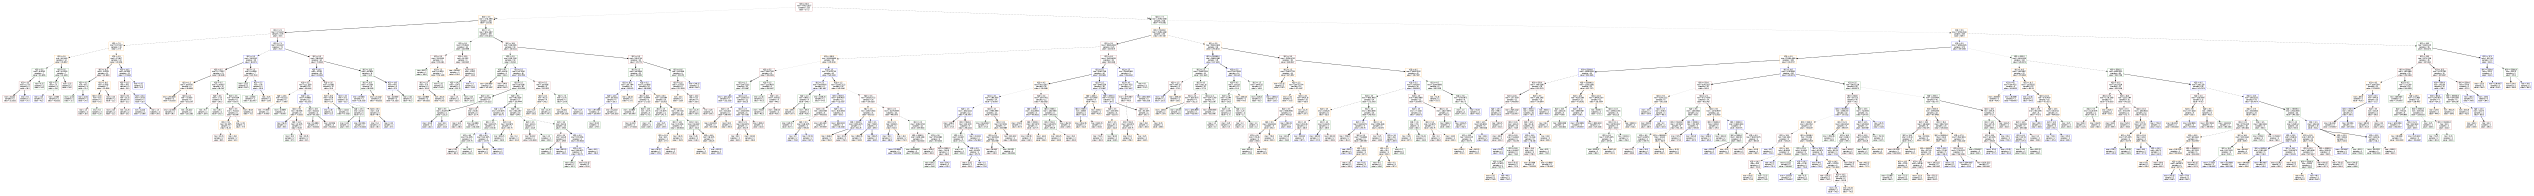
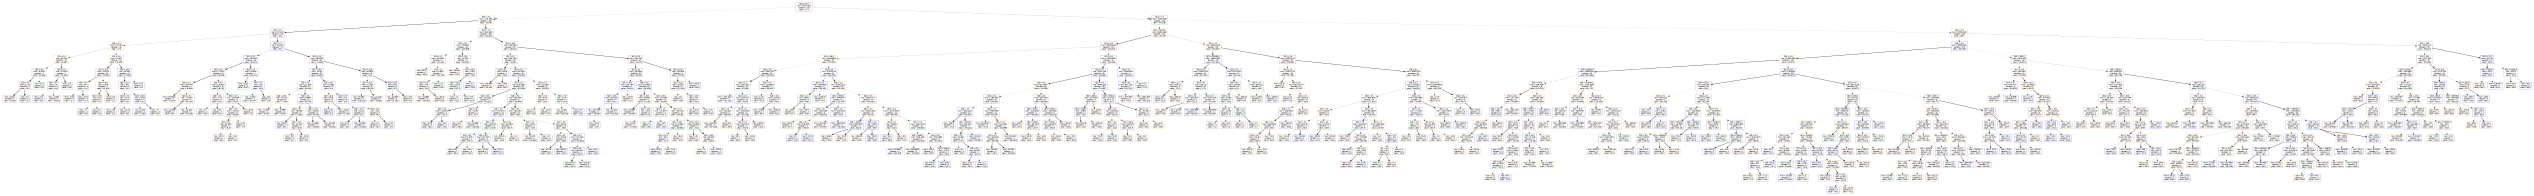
edge "mse = 4778.6667 samples = 3 value = 478.0" -> "X[0] <= 550.0 mse = 342.1875 samples = 4 value = 336.75": now "X[2] <= 4.5 mse = 405.6094 samples = 8 value = 323.875" -> "X[0] <= 550.0 mse = 342.1875 samples = 4 value = 336.75"
node "X[2] <= 17.5 mse = 683.1875 value = 8 value = 479.75": label "X[2] <= 17.5 mse = 683.1875 value = 8 value = 479.75" -> "X[2] <= 17.5 mse = 683.1875 samples = 8 value = 479.75"
